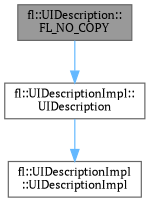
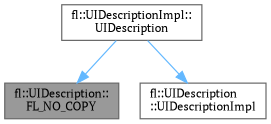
edge "fl::UIDescription:: FL_NO_COPY" -> "fl::UIDescriptionImpl:: UIDescription": reversed
node "fl::UIDescriptionImpl ::UIDescriptionImpl": label "fl::UIDescriptionImpl ::UIDescriptionImpl" -> "fl::UIDescription ::UIDescriptionImpl"
